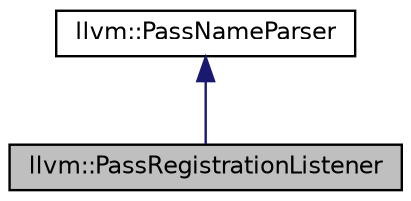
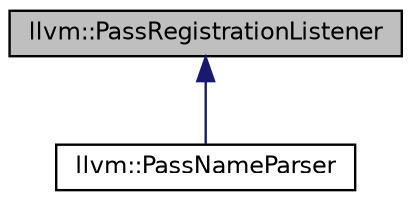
edge "llvm::PassRegistrationListener" -> "llvm::PassNameParser": reversed
